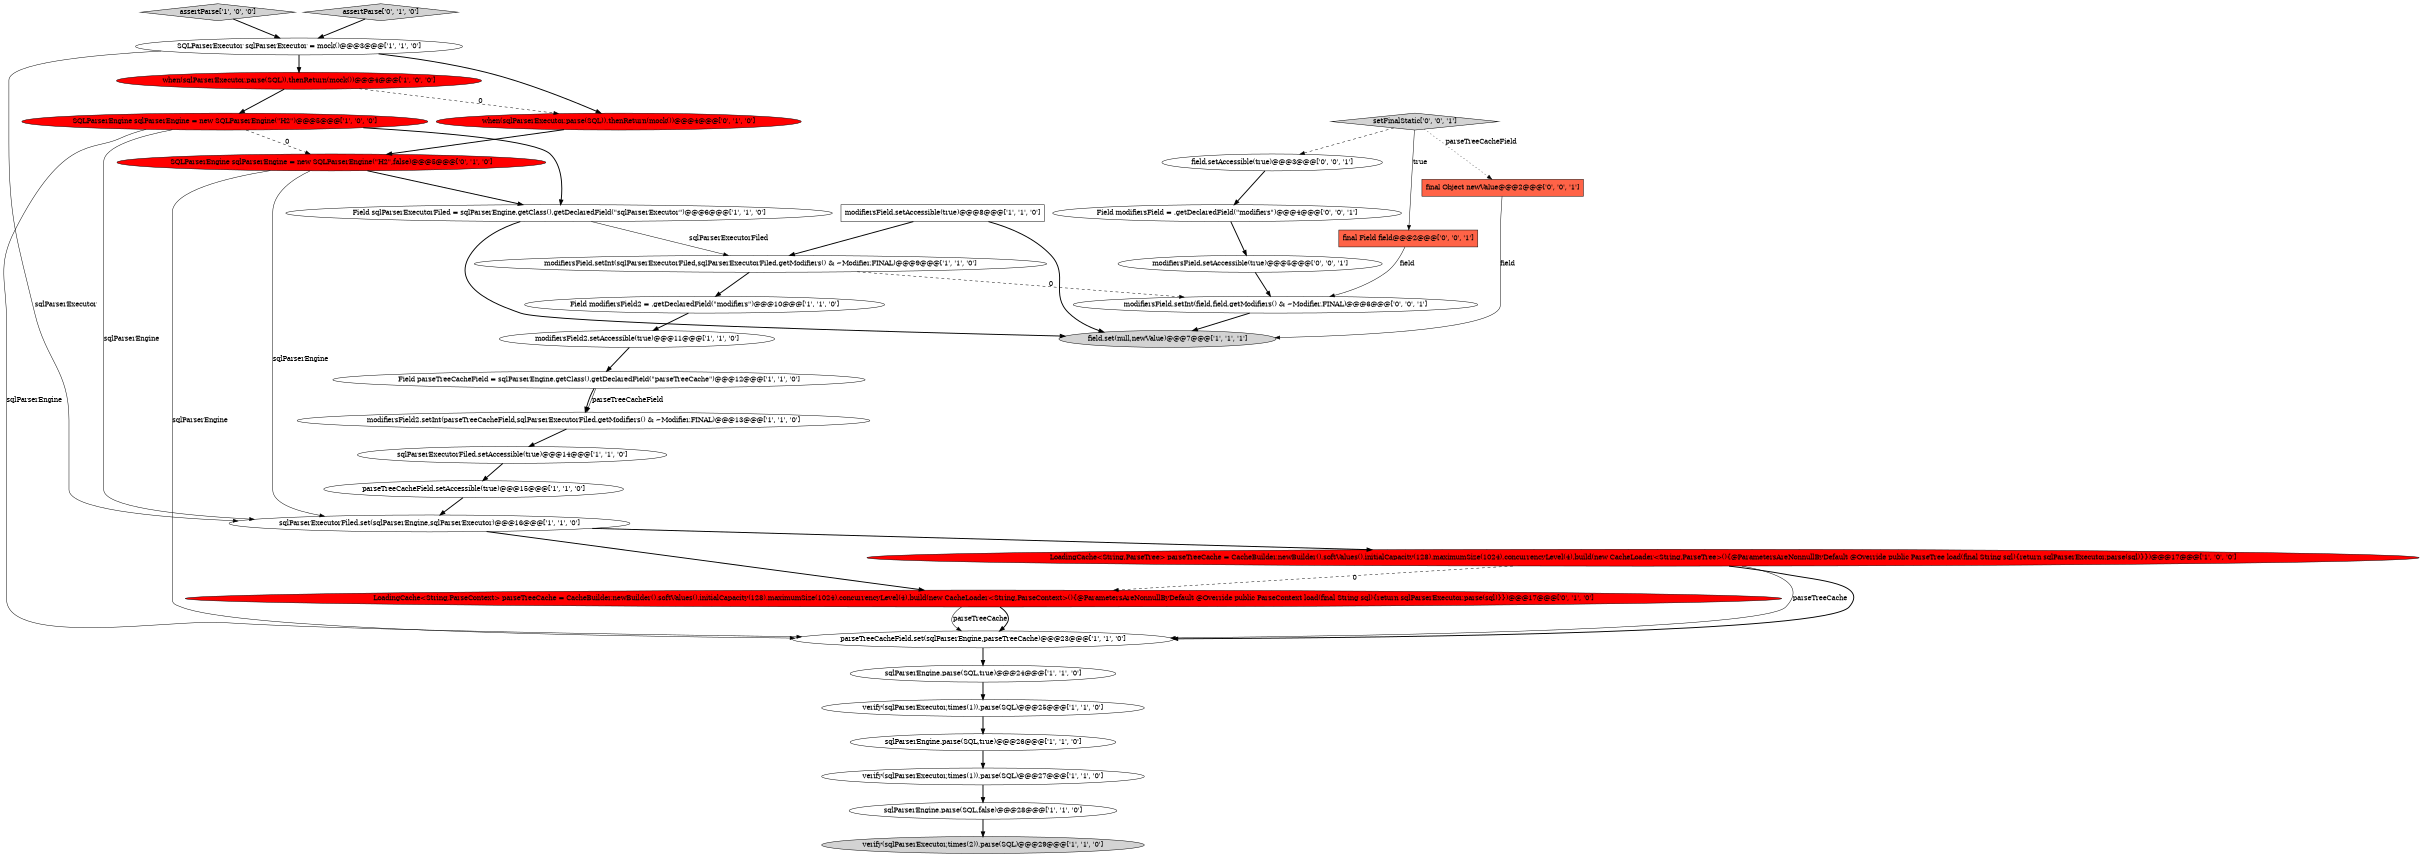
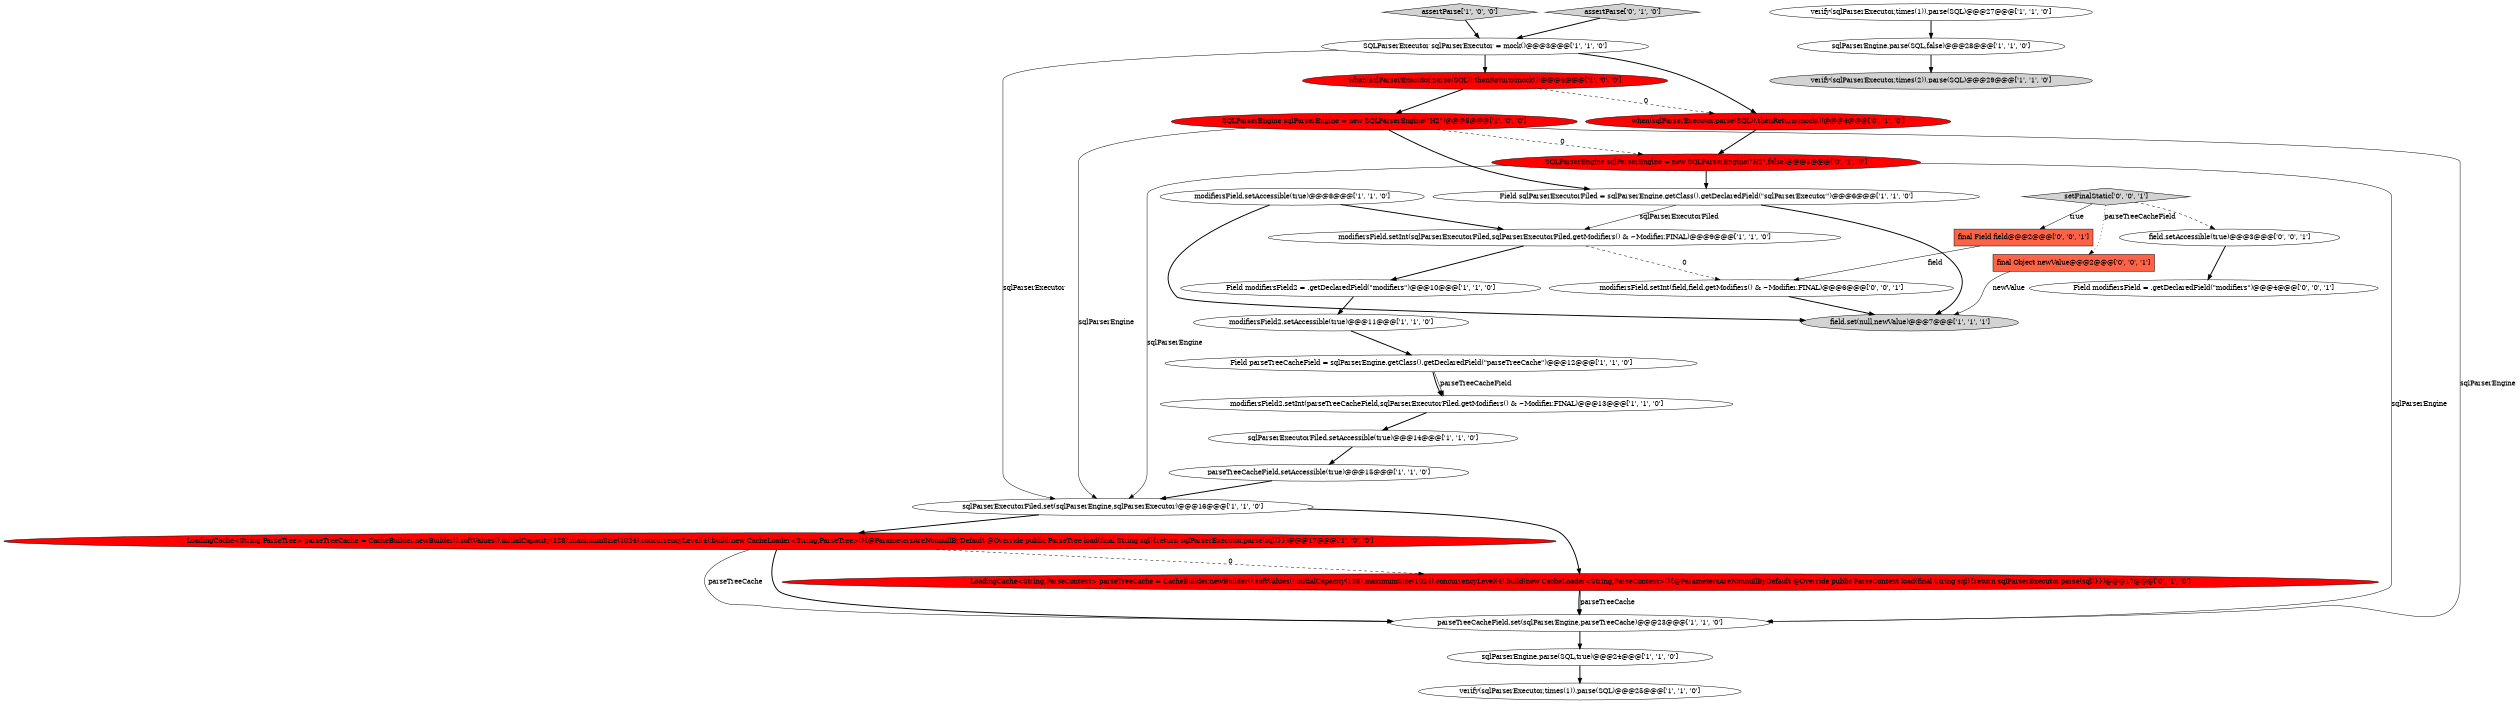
node "modifiersField.setAccessible(true)@@@8@@@['1', '1', '0']": shape box -> ellipse
node "modifiersField.setAccessible(true)@@@5@@@['0', '0', '1']": removed
edge "final Object newValue@@@2@@@['0', '0', '1']" -> "field.set(null,newValue)@@@7@@@['1', '1', '1']": label "field" -> "newValue"
node "sqlParserEngine.parse(SQL,true)@@@26@@@['1', '1', '0']": removed
